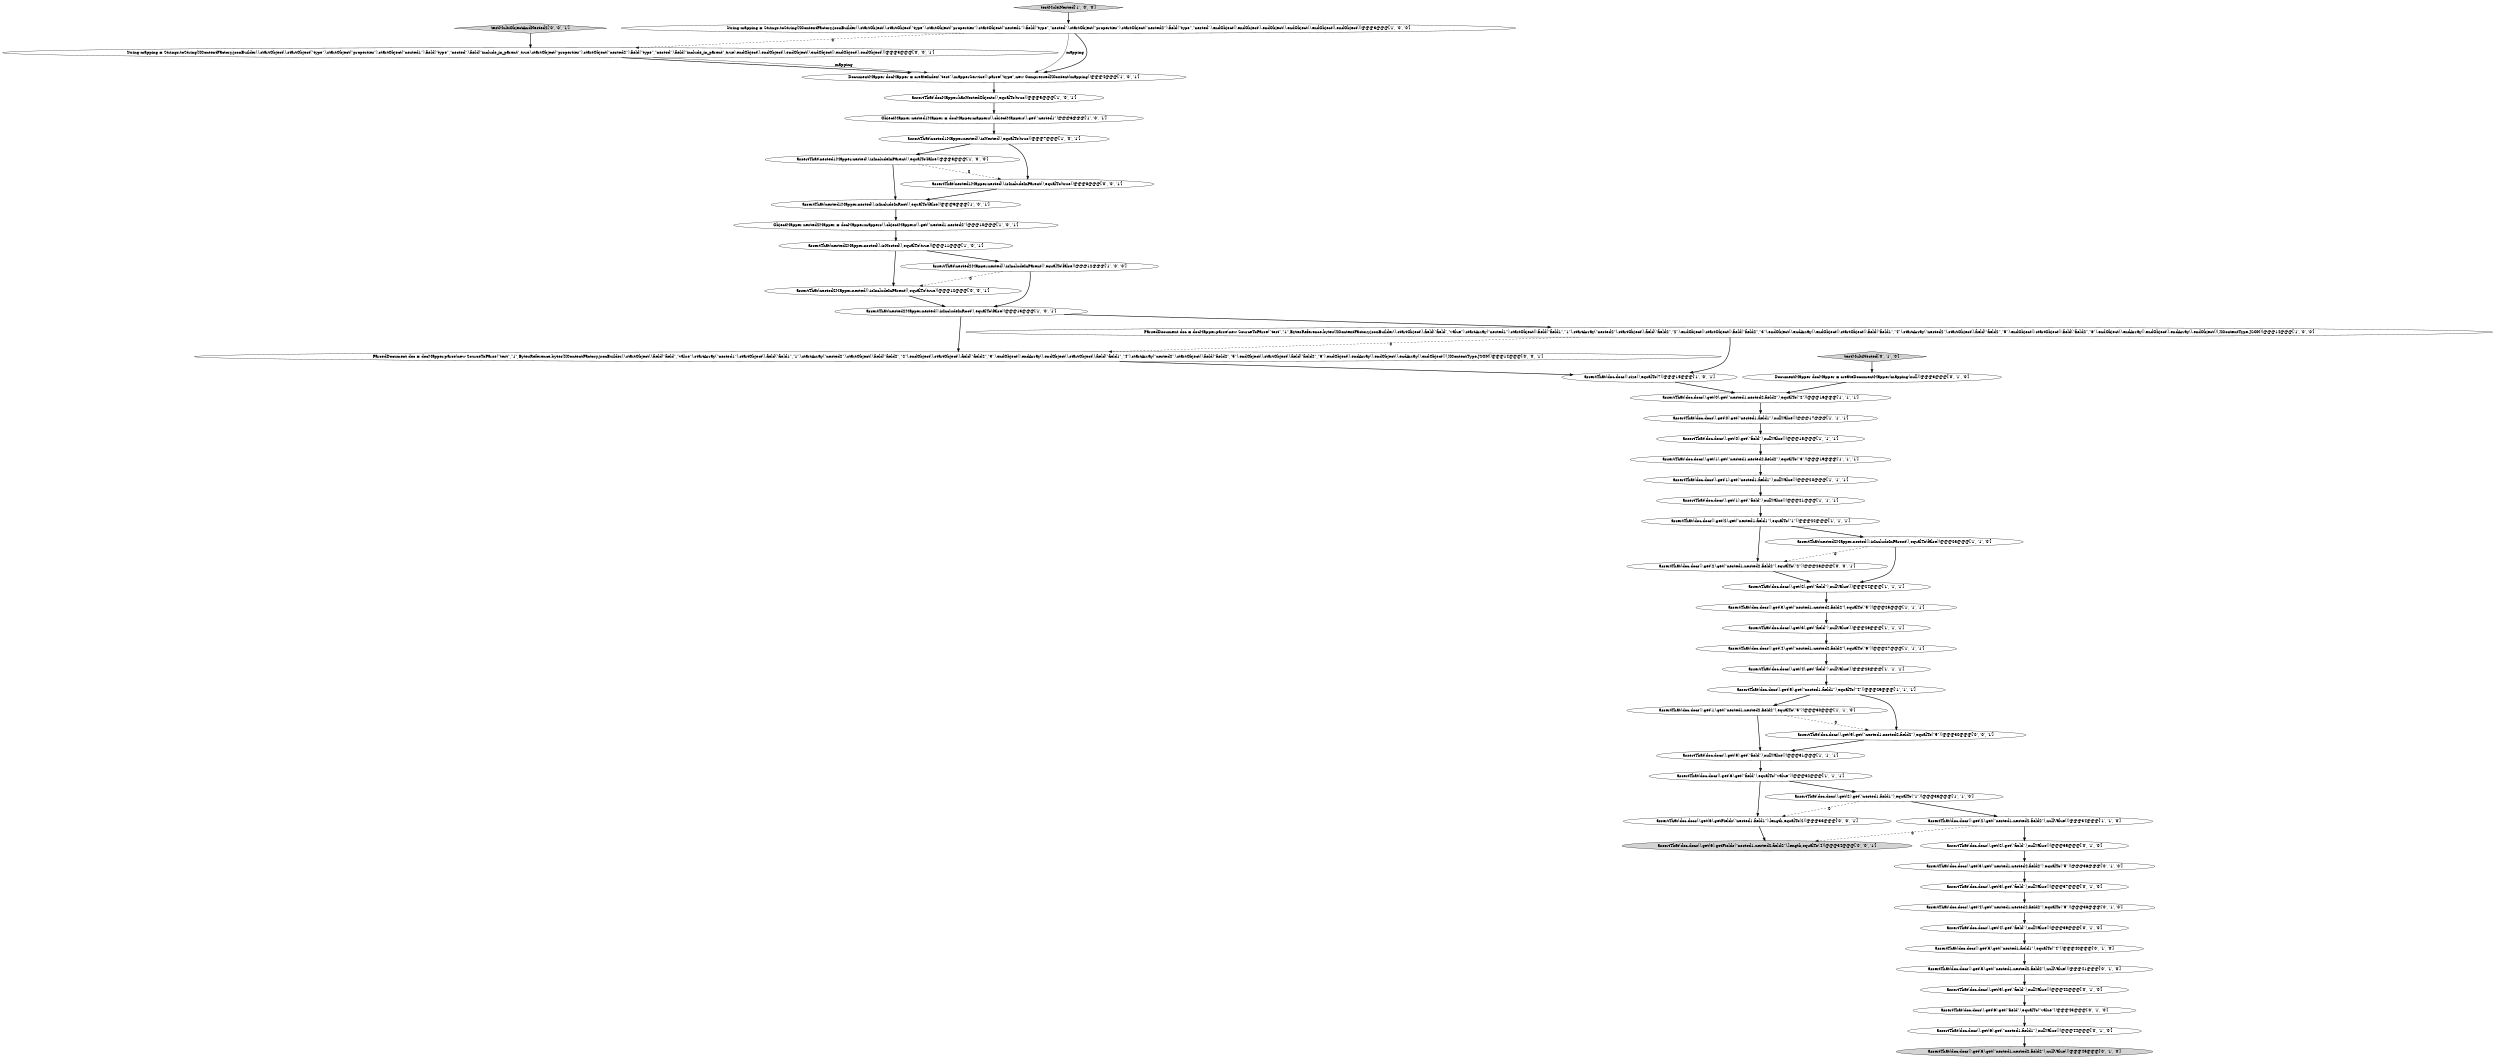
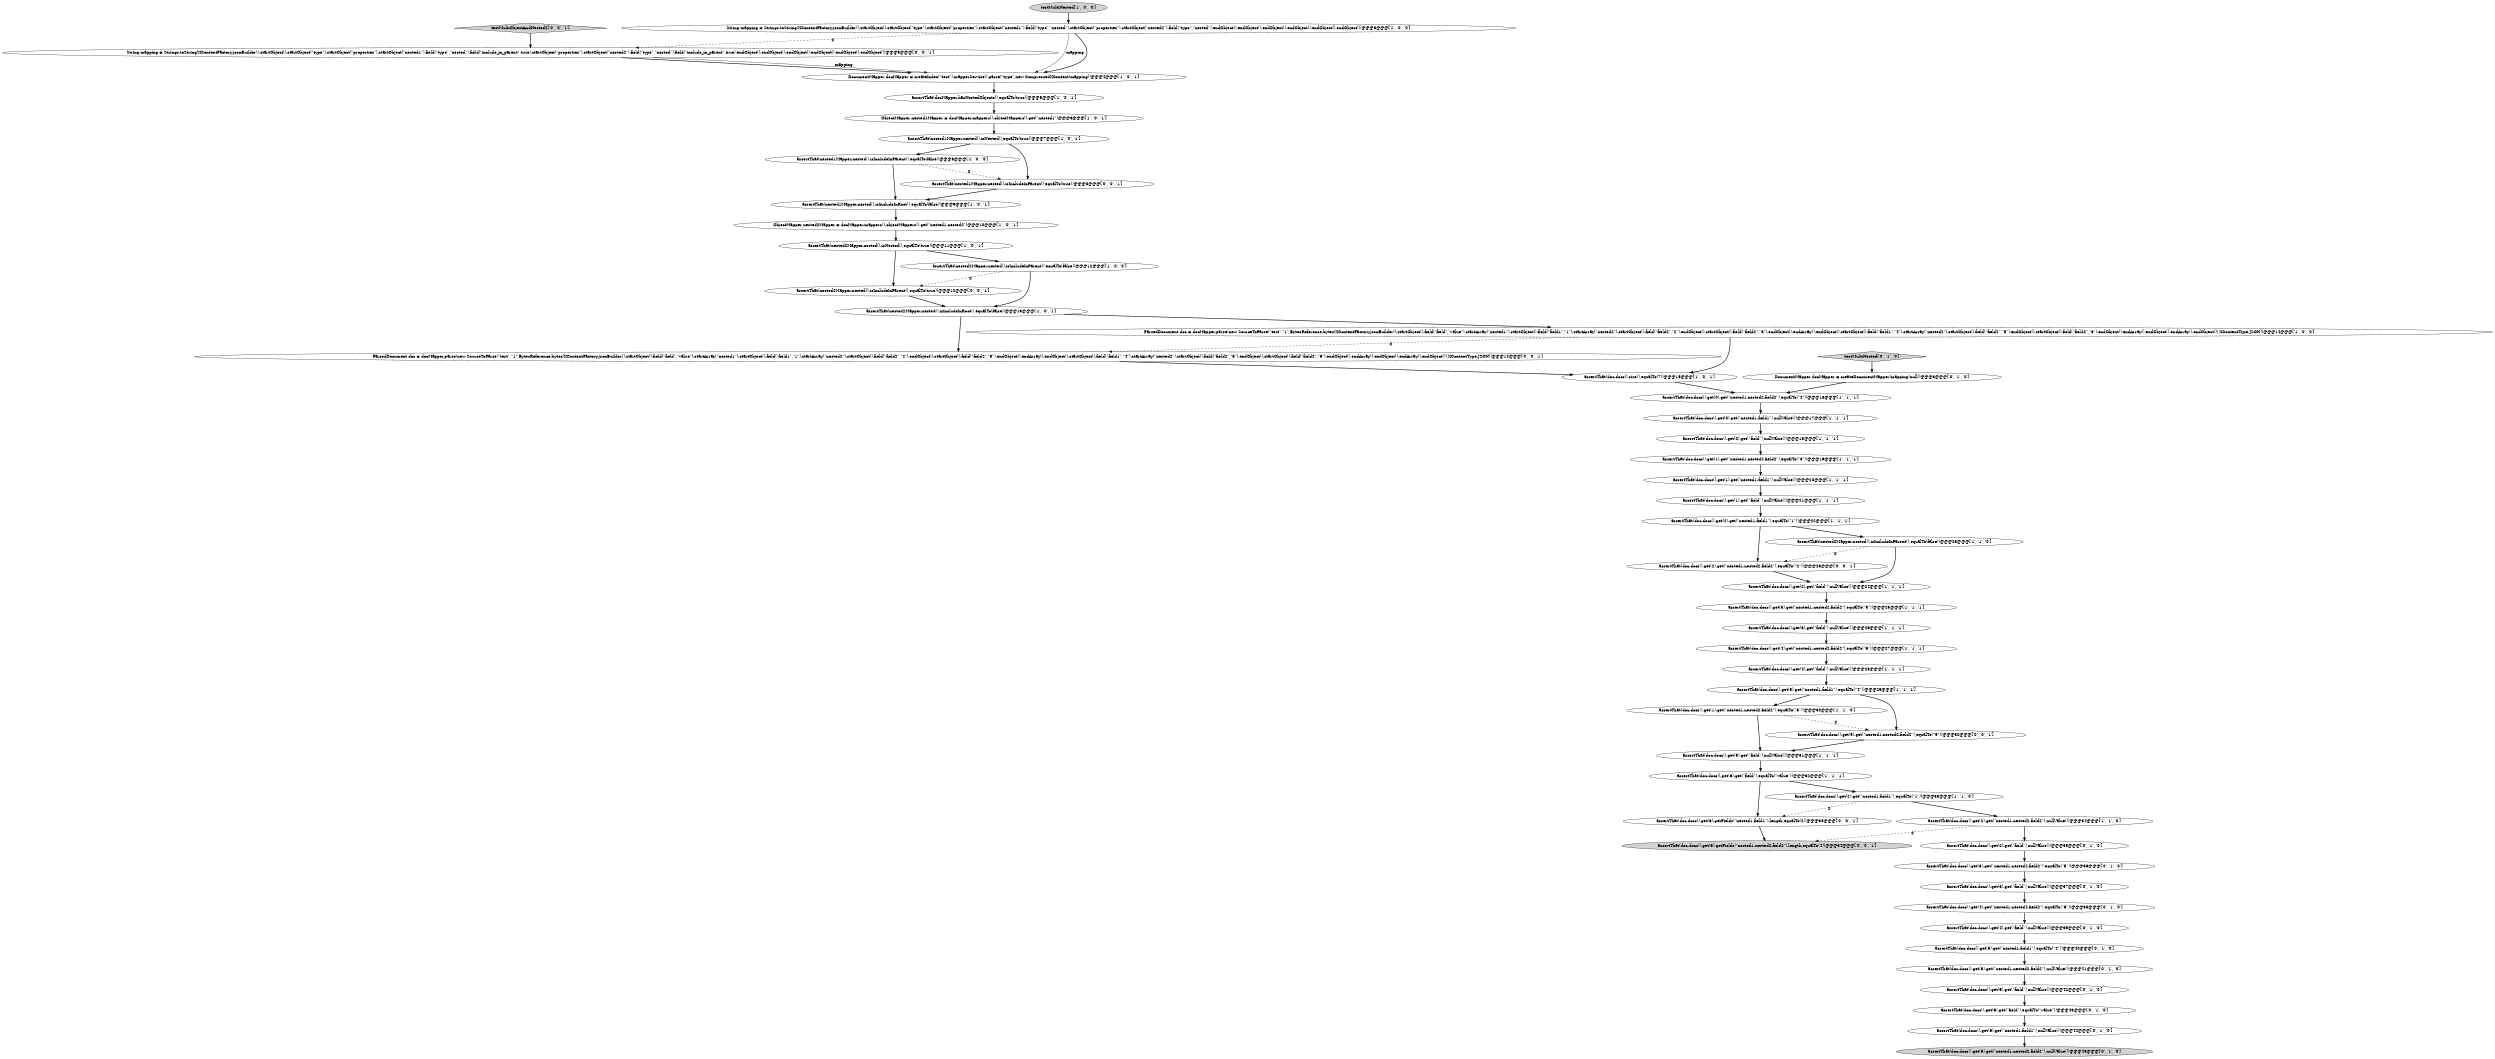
node "testMultiNested['1', '0', '0']": shape diamond -> ellipse
